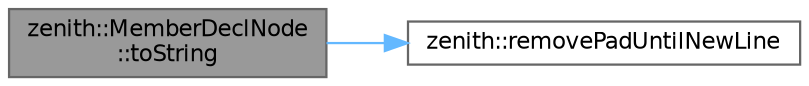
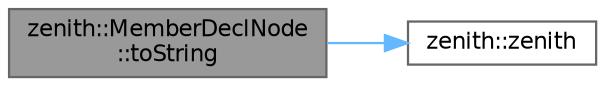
node "zenith::removePadUntilNewLine": label "zenith::removePadUntilNewLine" -> "zenith::zenith"
